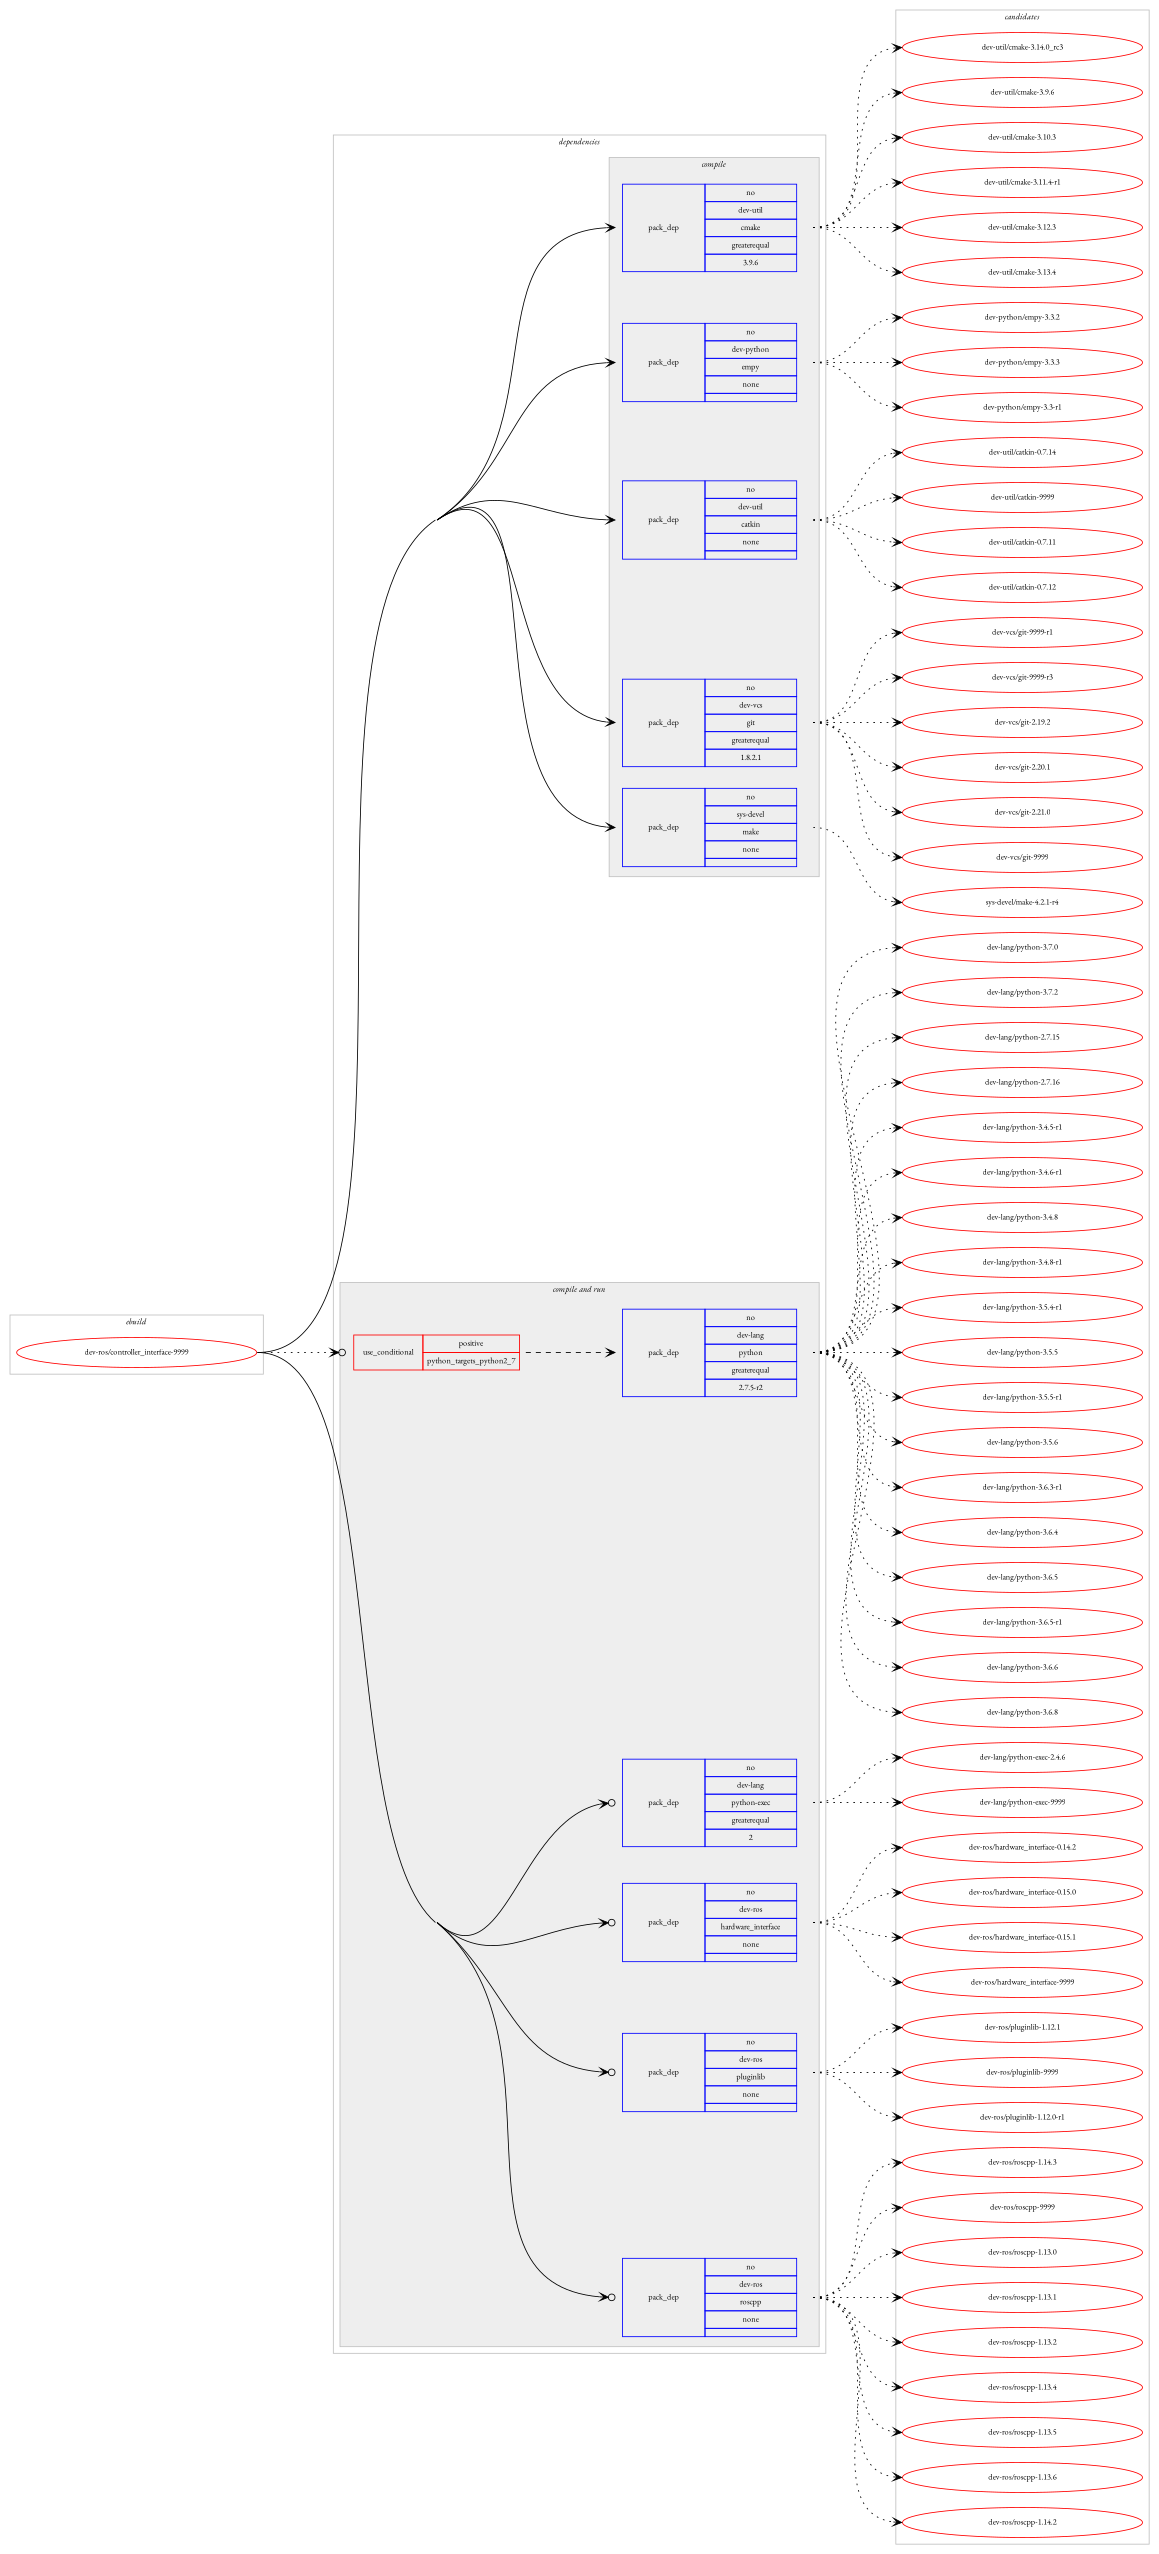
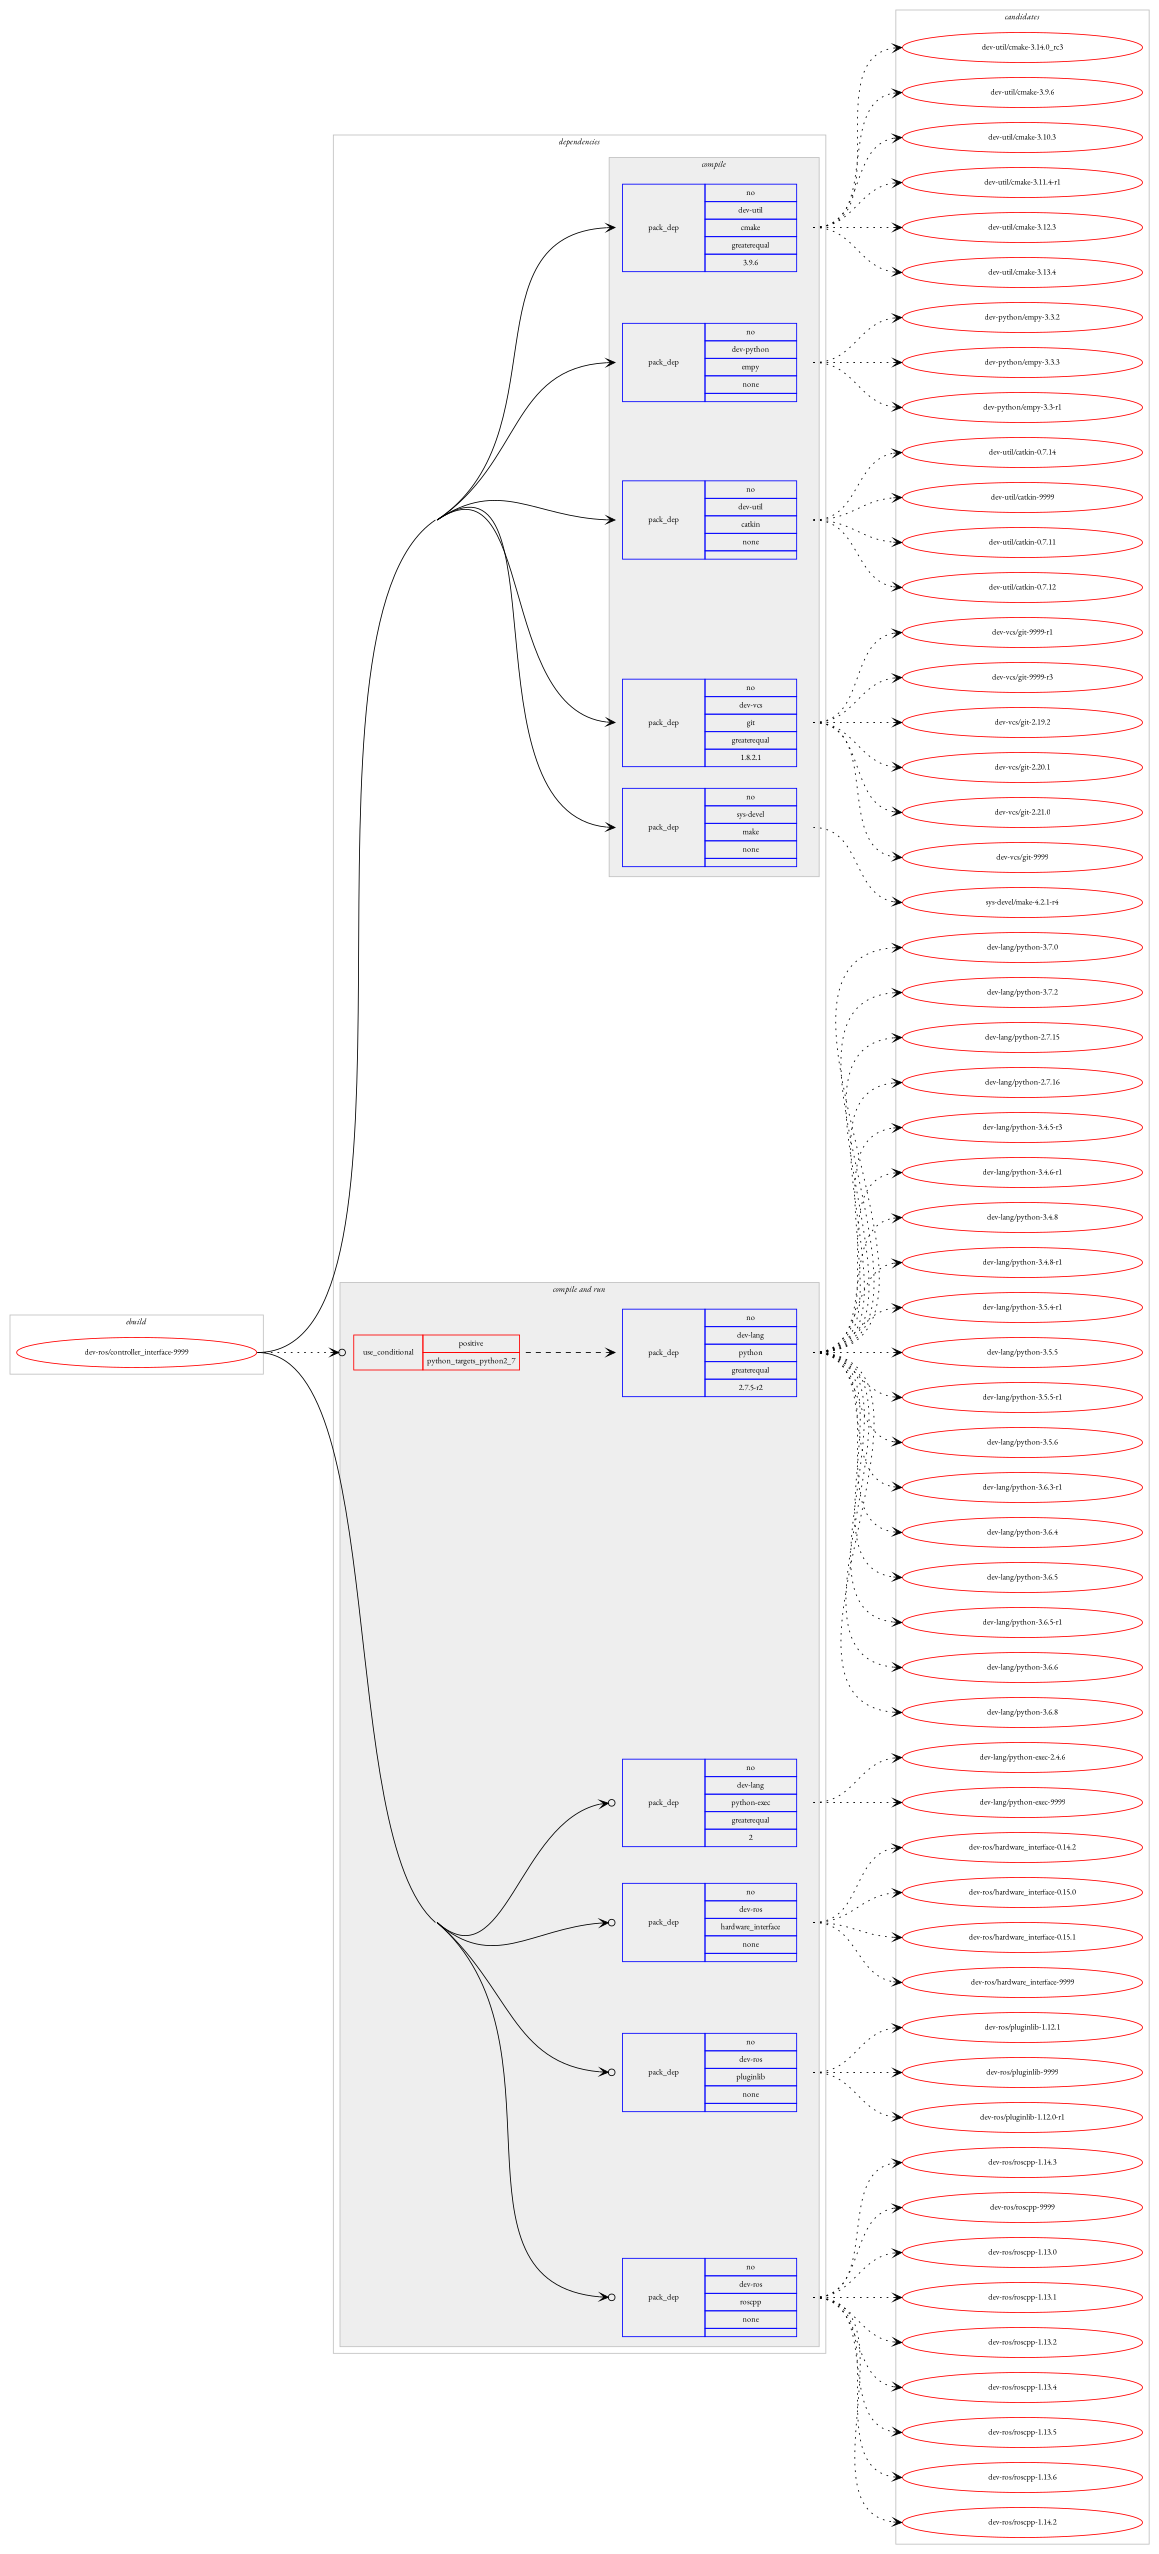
node "dev-lang/python-3.4.5-r1": label "dev-lang/python-3.4.5-r1" -> "dev-lang/python-3.4.5-r3"
